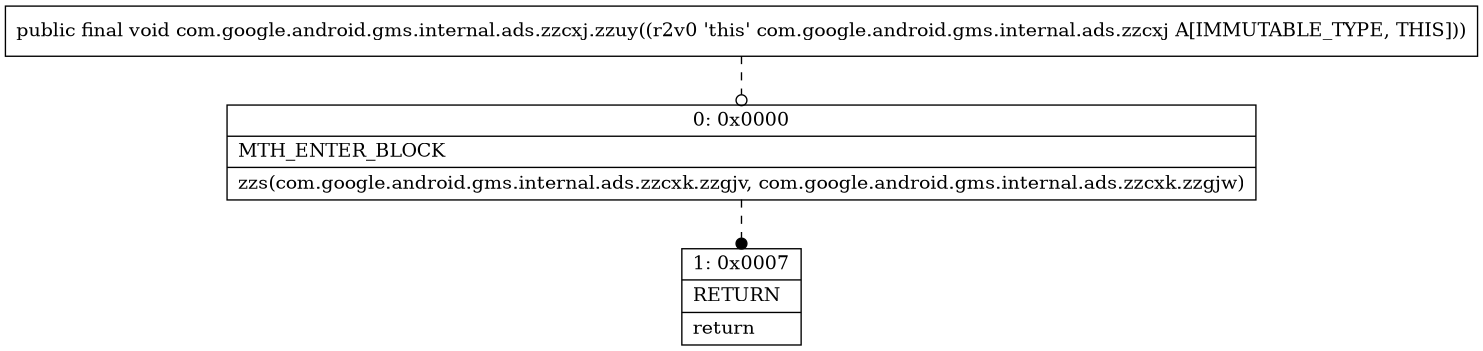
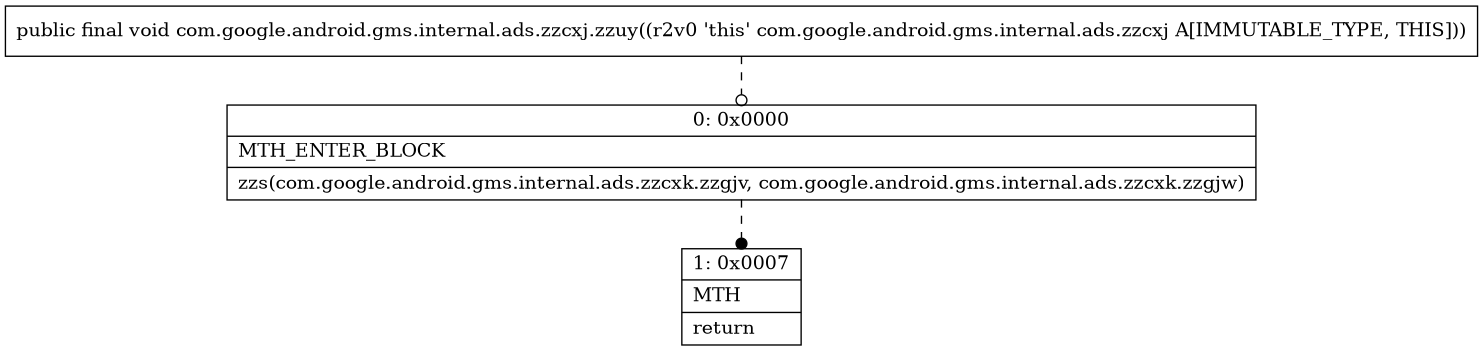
node "1: 0x0007": text "RETURN" -> "MTH"
